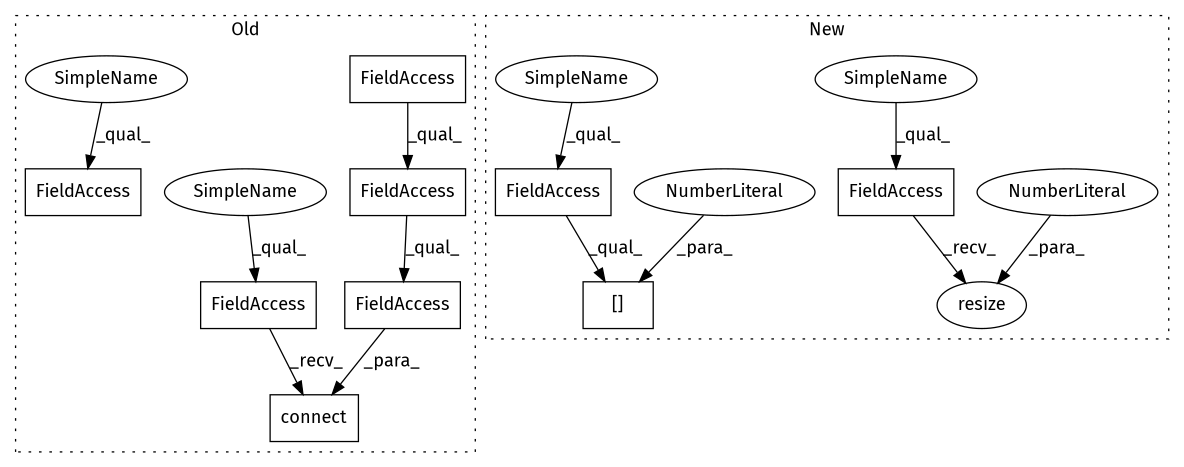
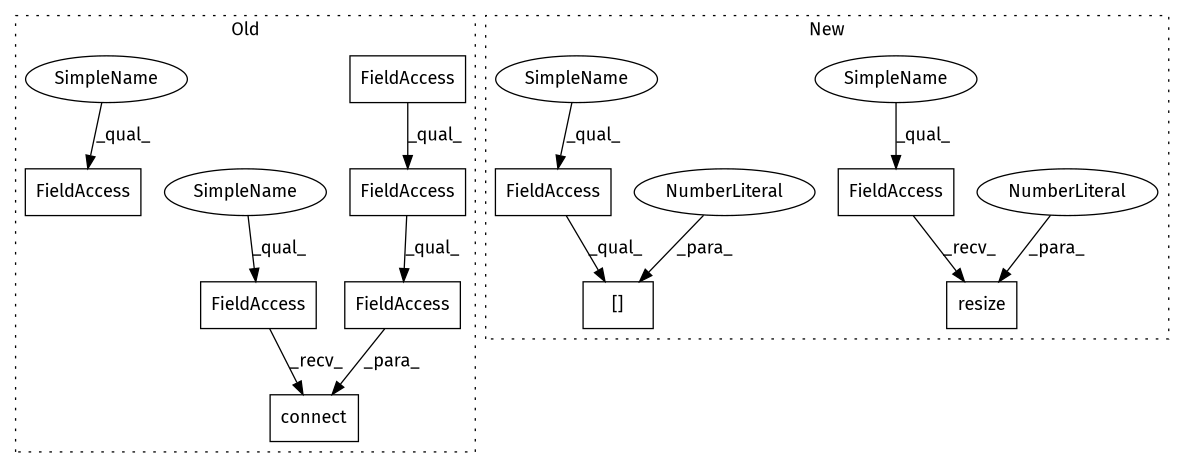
node "resize": shape ellipse -> box
